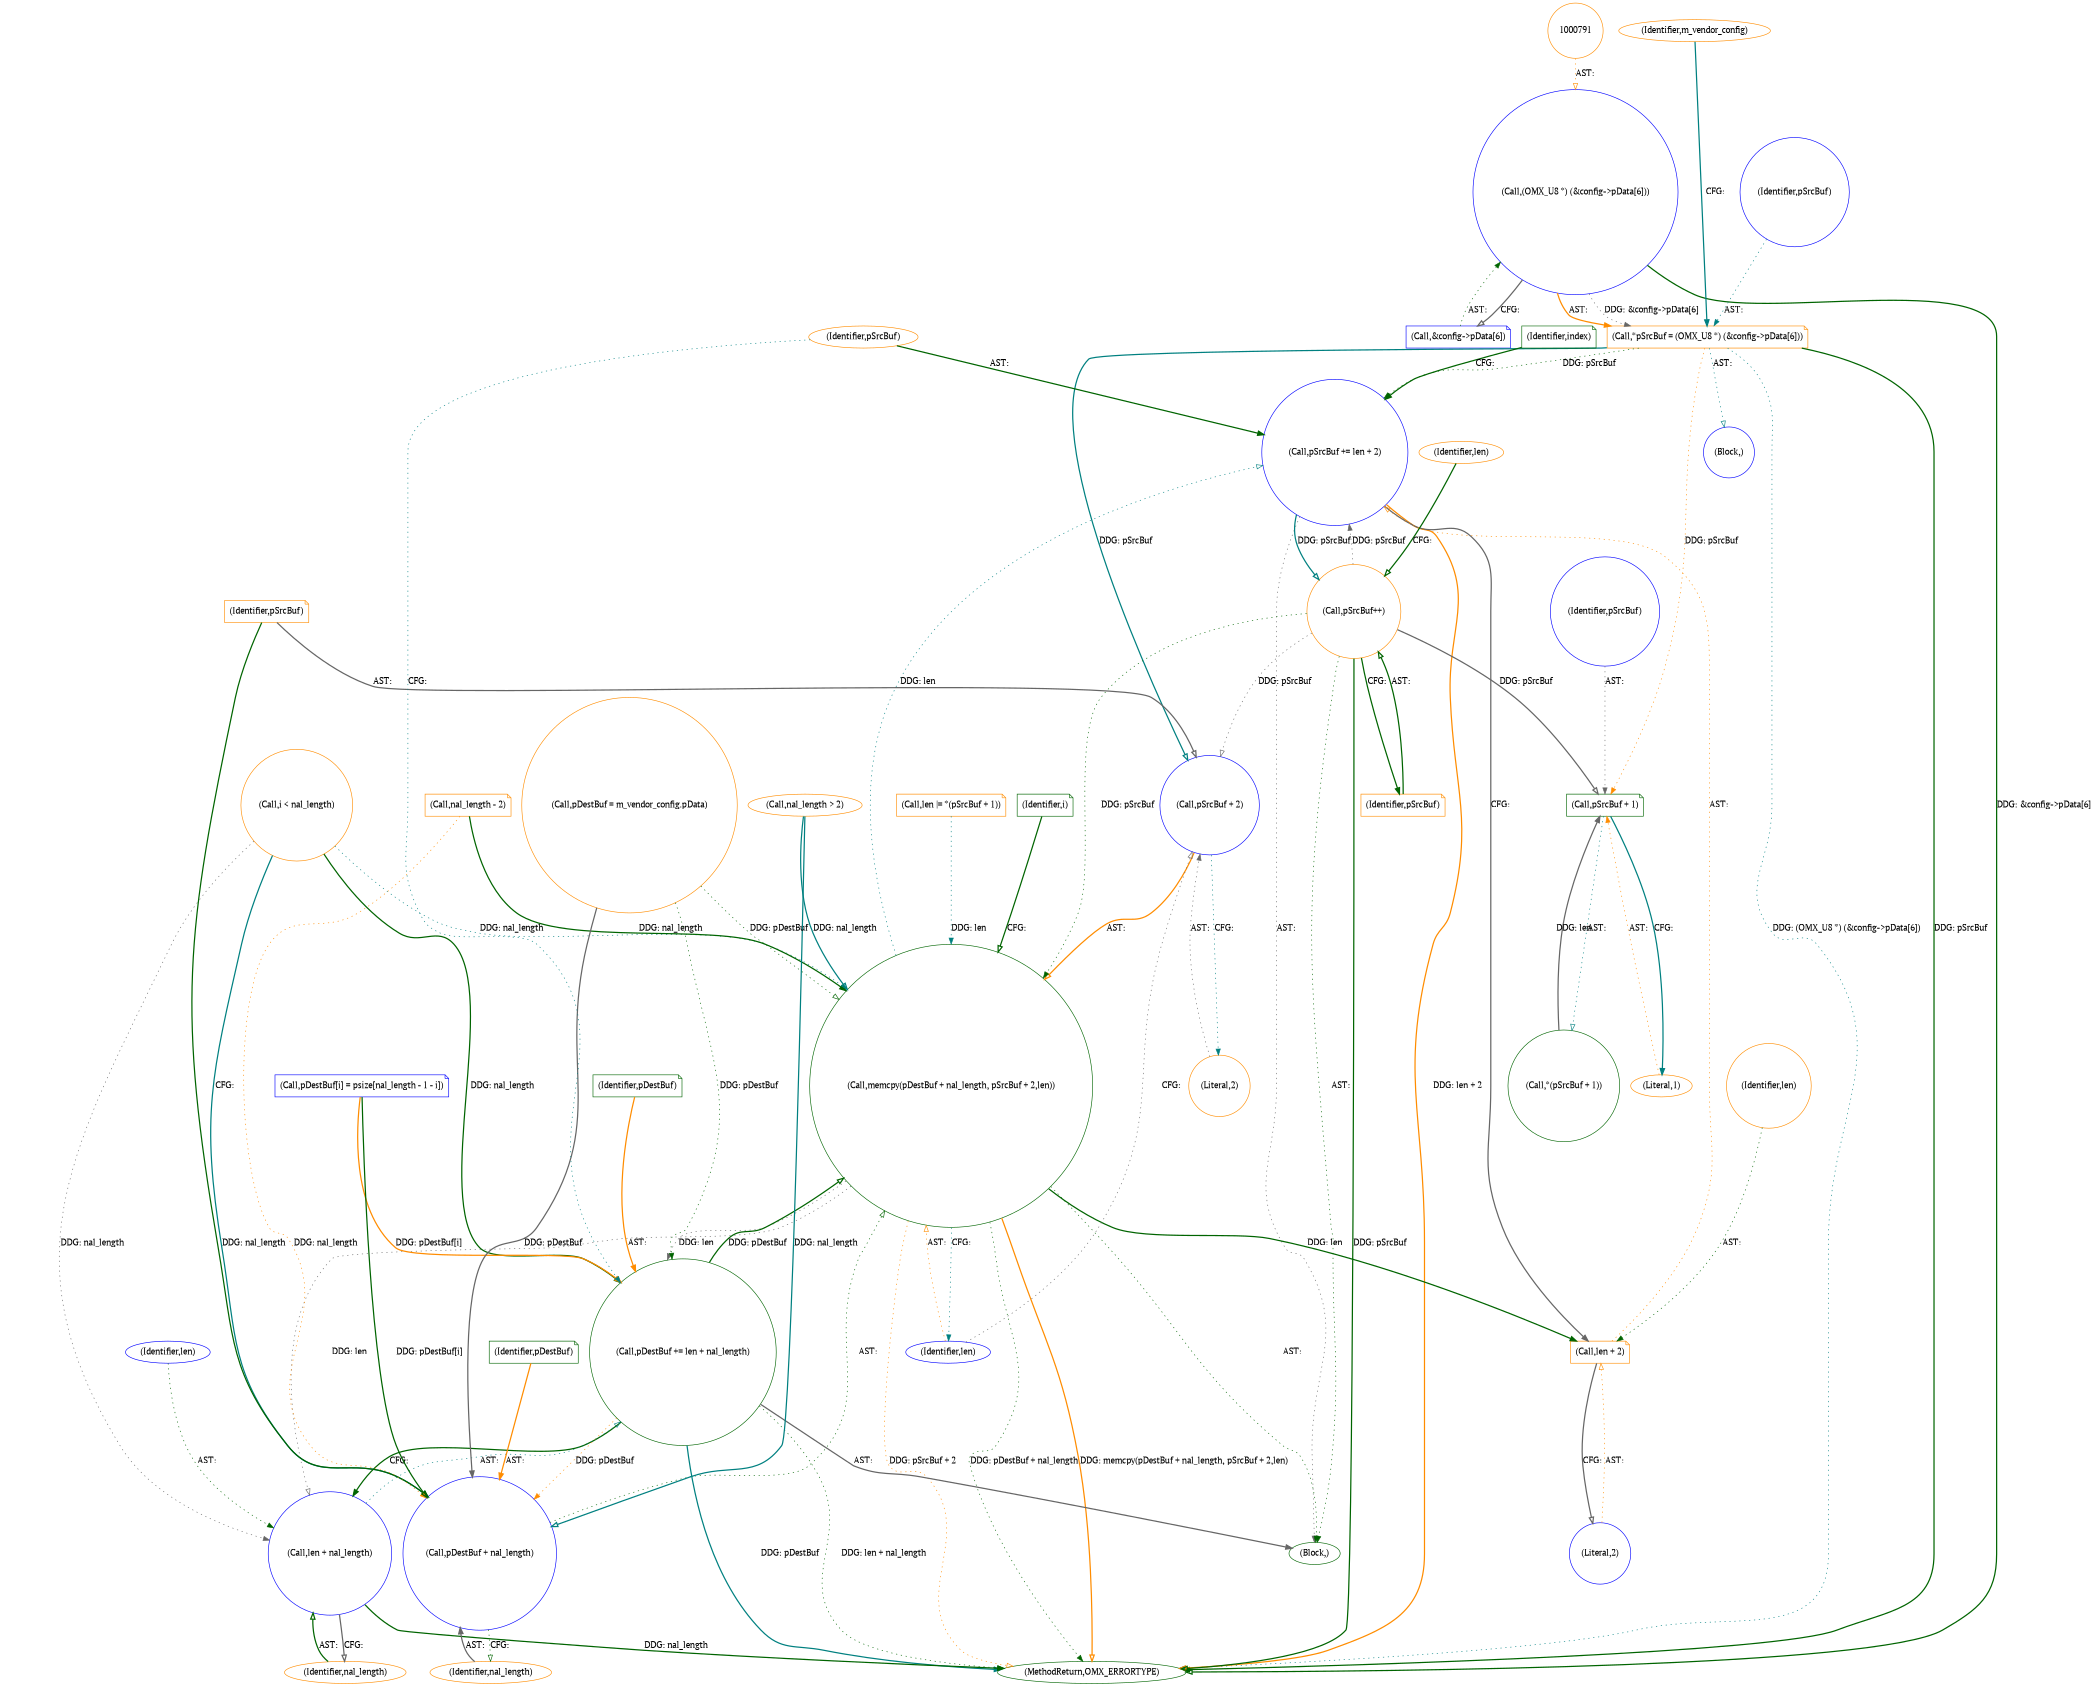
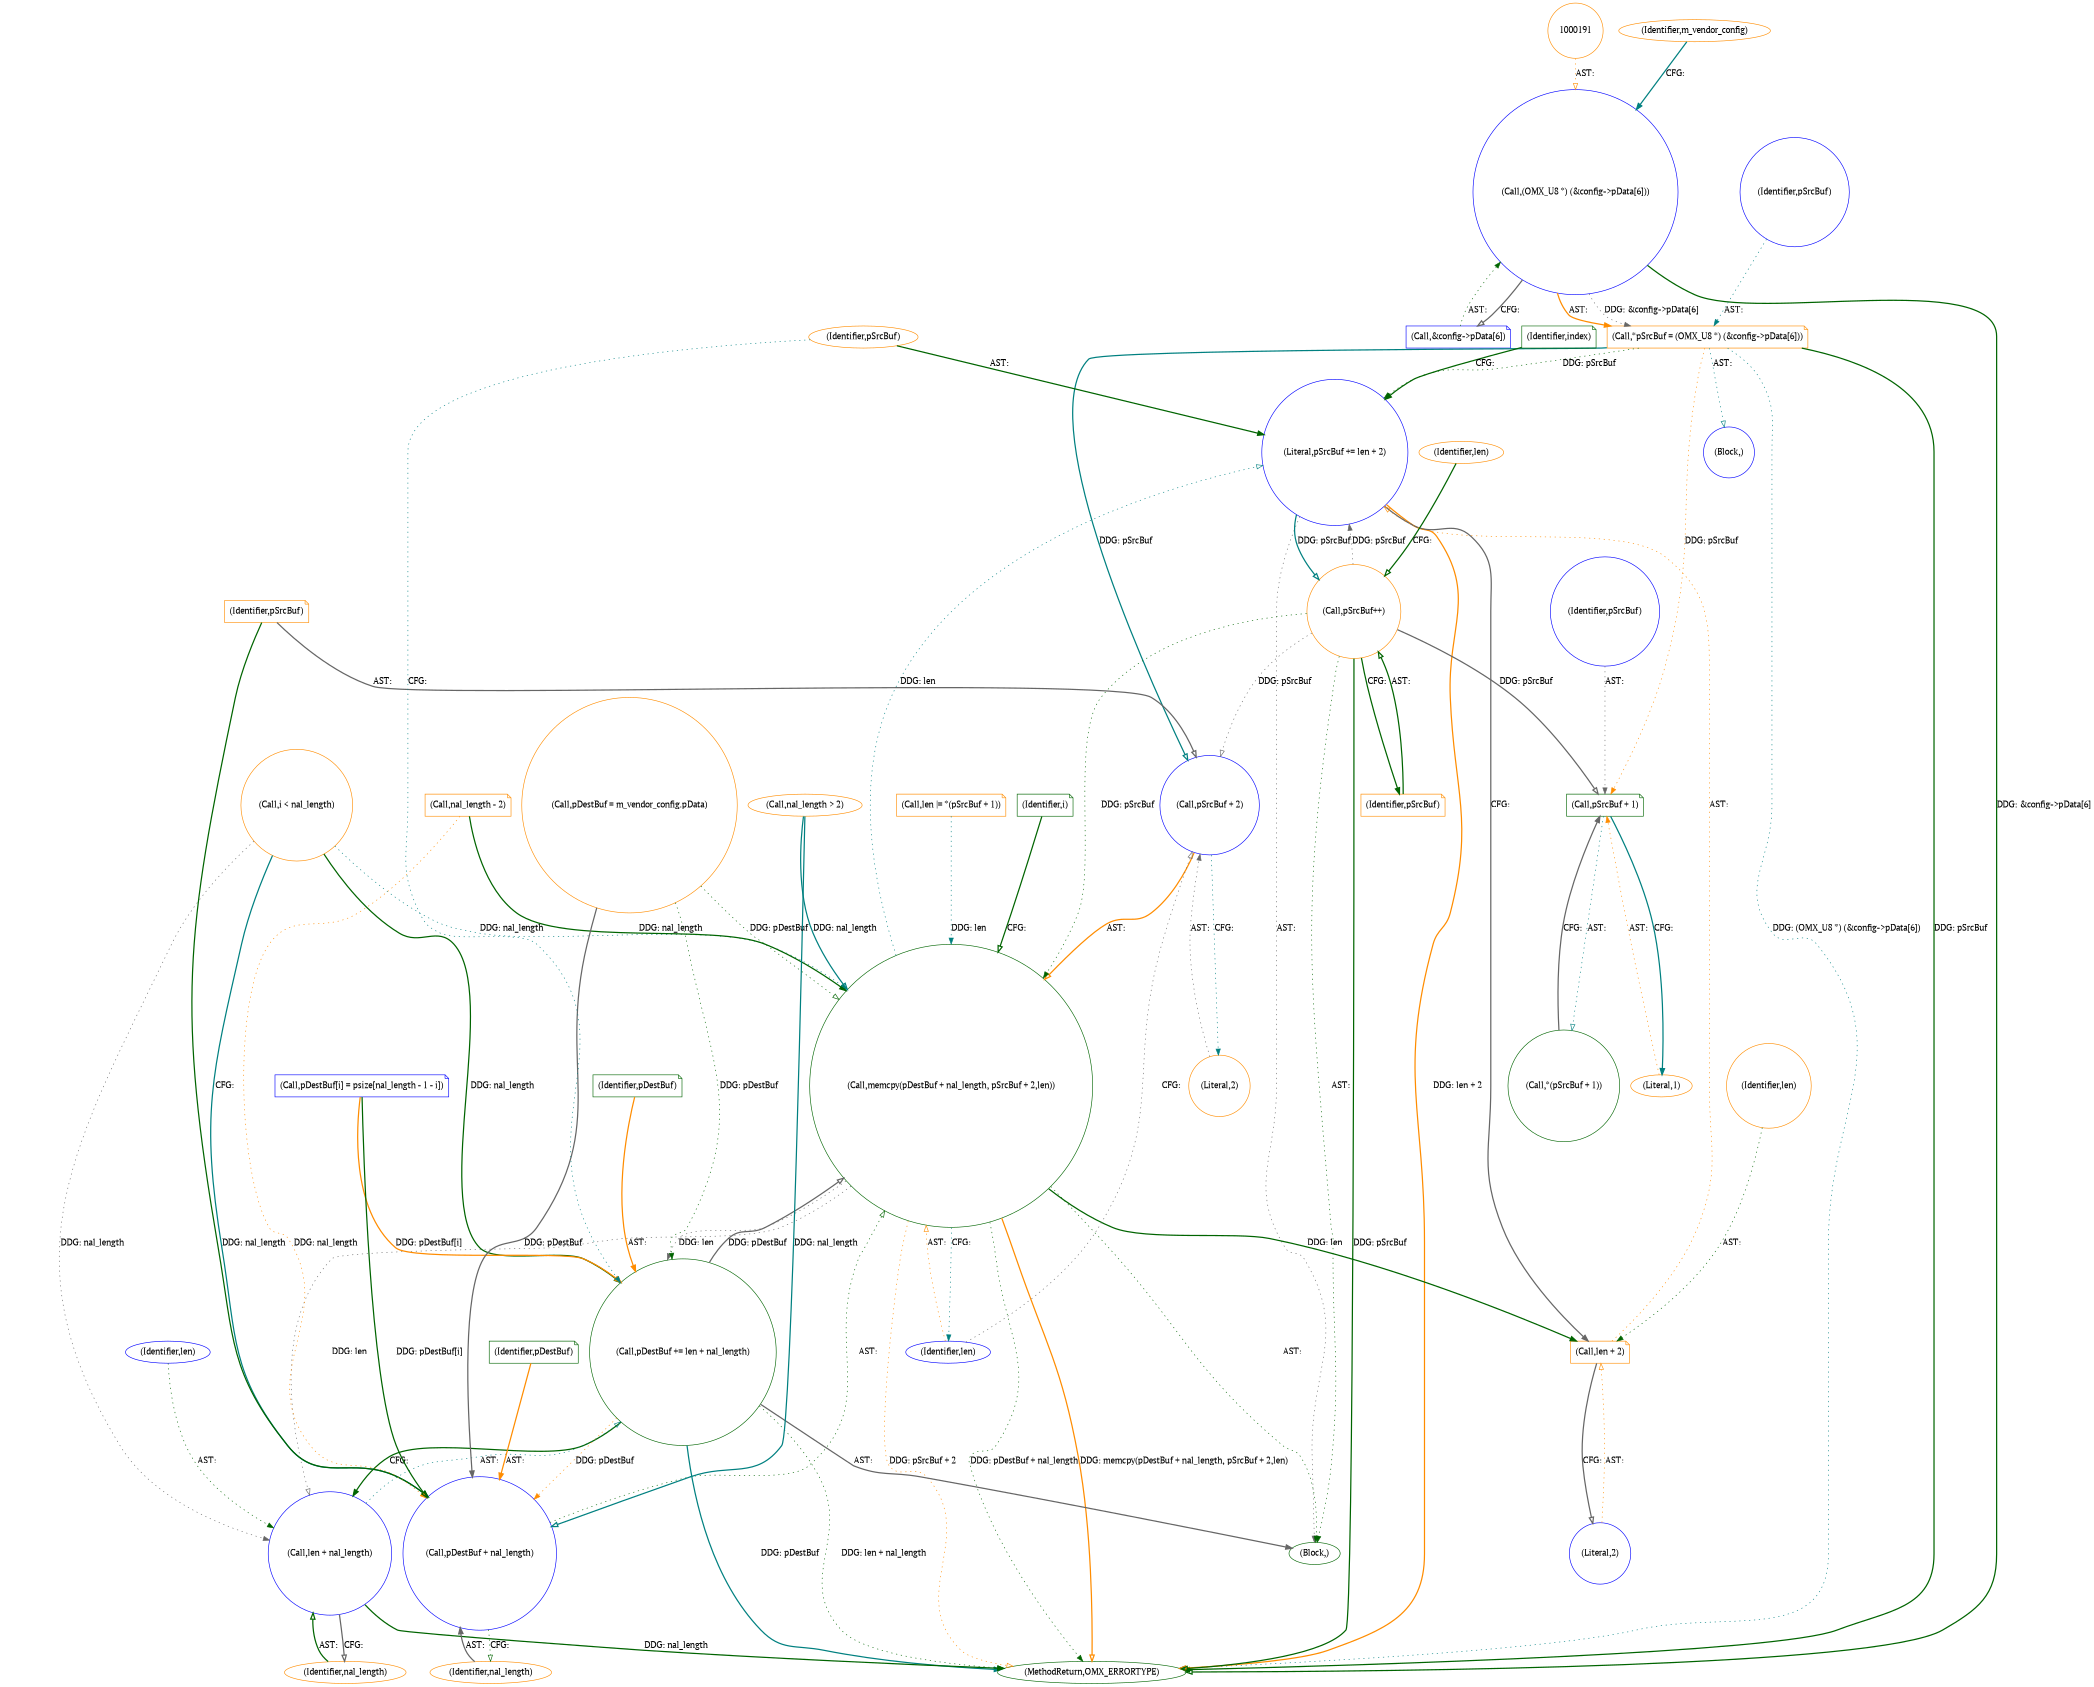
node "1000791": label "1000791" -> "1000191"
edge "(Identifier,m_vendor_config)" -> "(Call,*pSrcBuf = (OMX_U8 *) (&config->pData[6]))": now "(Identifier,m_vendor_config)" -> "(Call,(OMX_U8 *) (&config->pData[6]))"
node "(Call,pSrcBuf += len + 2)": label "(Call,pSrcBuf += len + 2)" -> "(Literal,pSrcBuf += len + 2)"
edge "(Call,*(pSrcBuf + 1))" -> "(Call,pSrcBuf + 1)": label "DDG: len" -> "CFG: "
edge "(Call,pDestBuf += len + nal_length)" -> "(Call,memcpy(pDestBuf + nal_length, pSrcBuf + 2,len))": color darkgreen -> gray40
